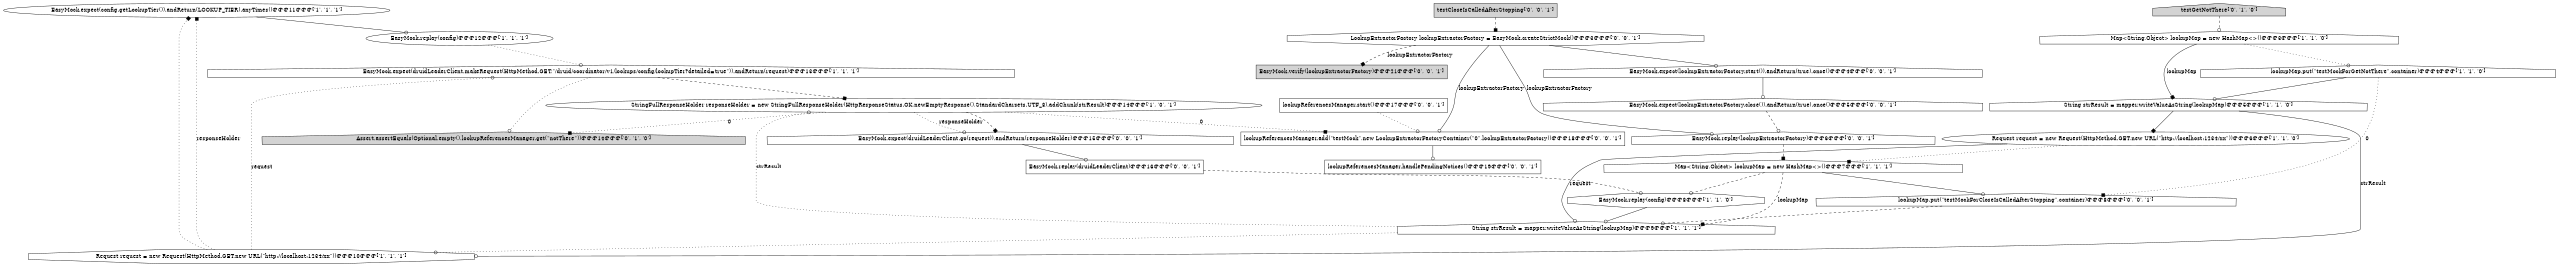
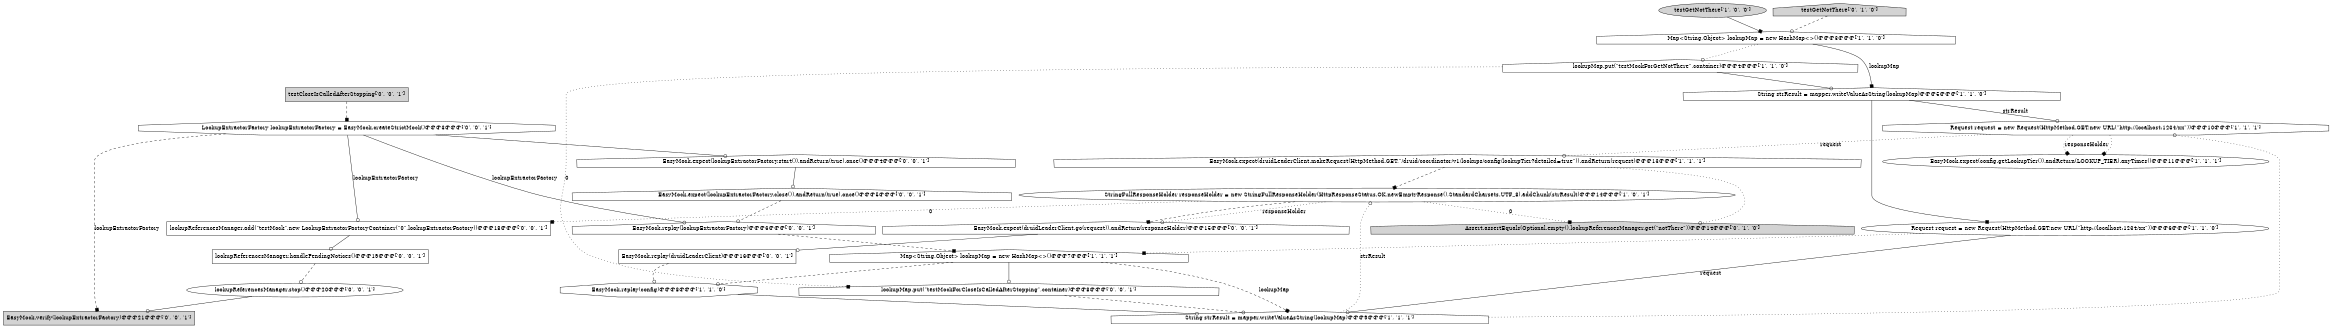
node "testGetNotThere['1', '0', '0']": added
node "EasyMock.replay(config)@@@12@@@['1', '1', '1']": removed
node "lookupReferencesManager.start()@@@17@@@['0', '0', '1']": removed
node "lookupReferencesManager.stop()@@@20@@@['0', '0', '1']": added
